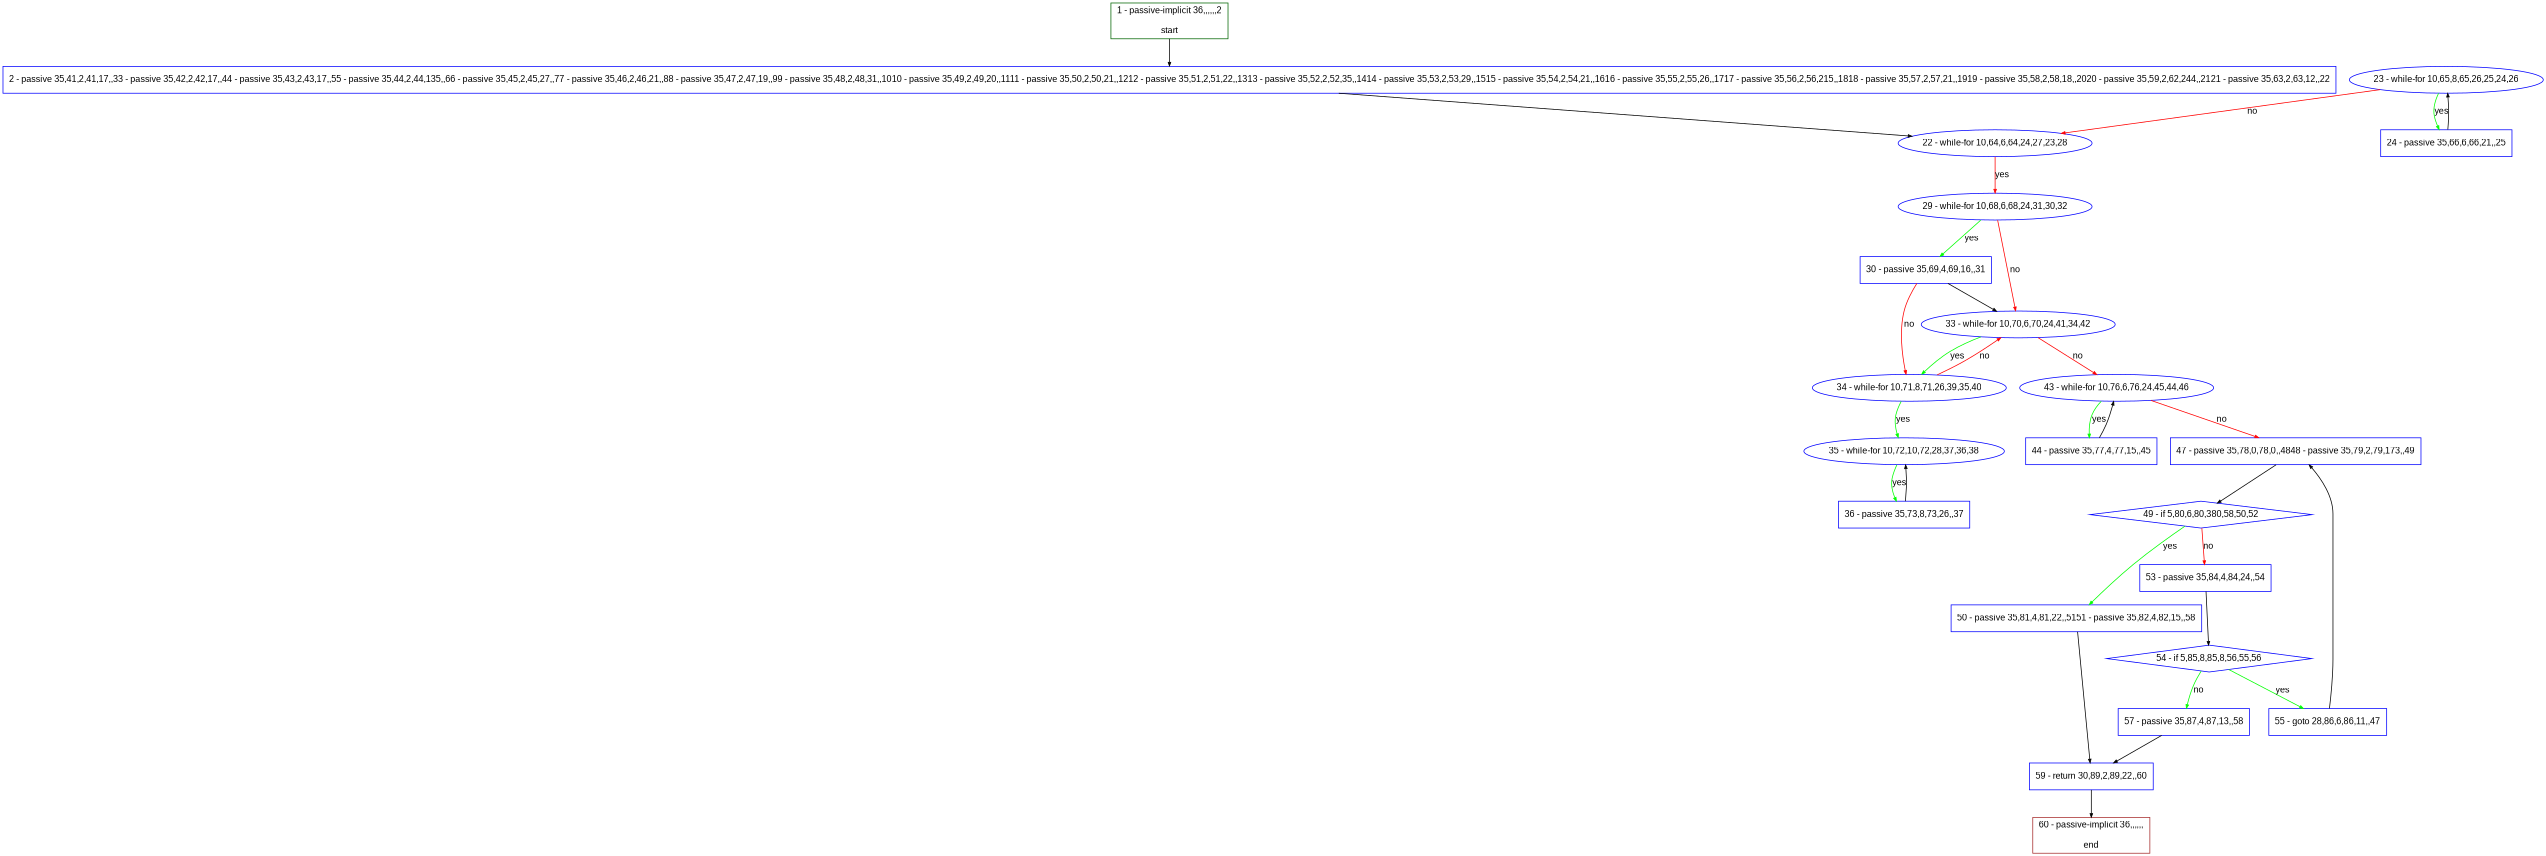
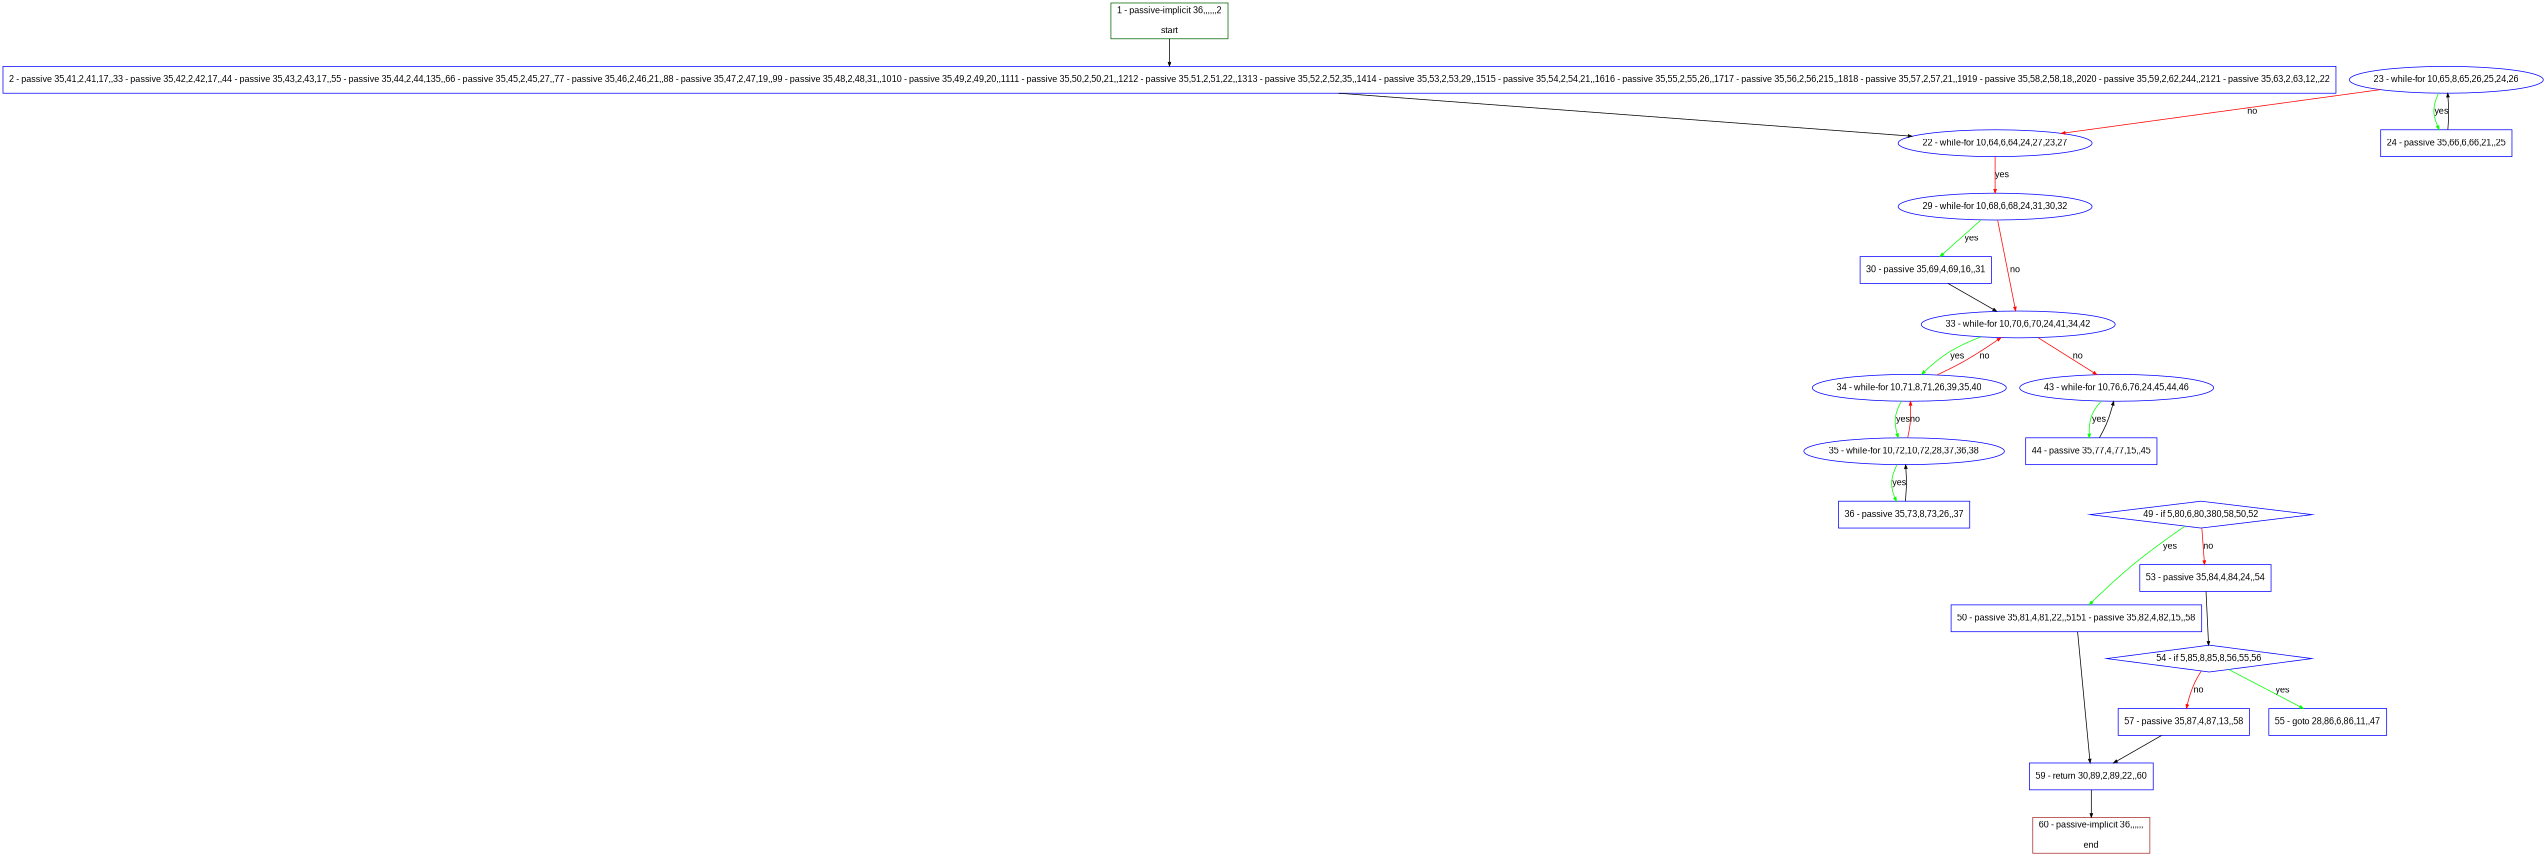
node "22 - while-for 10,64,6,64,24,27,23,28": label "22 - while-for 10,64,6,64,24,27,23,28" -> "22 - while-for 10,64,6,64,24,27,23,27"
edge "30 - passive 35,69,4,69,16,,31" -> "34 - while-for 10,71,8,71,26,39,35,40": now "35 - while-for 10,72,10,72,28,37,36,38" -> "34 - while-for 10,71,8,71,26,39,35,40"
node "47 - passive 35,78,0,78,0,,4848 - passive 35,79,2,79,173,,49": removed
edge "54 - if 5,85,8,85,8,56,55,56" -> "57 - passive 35,87,4,87,13,,58": color #00ff00 -> #ff0000
